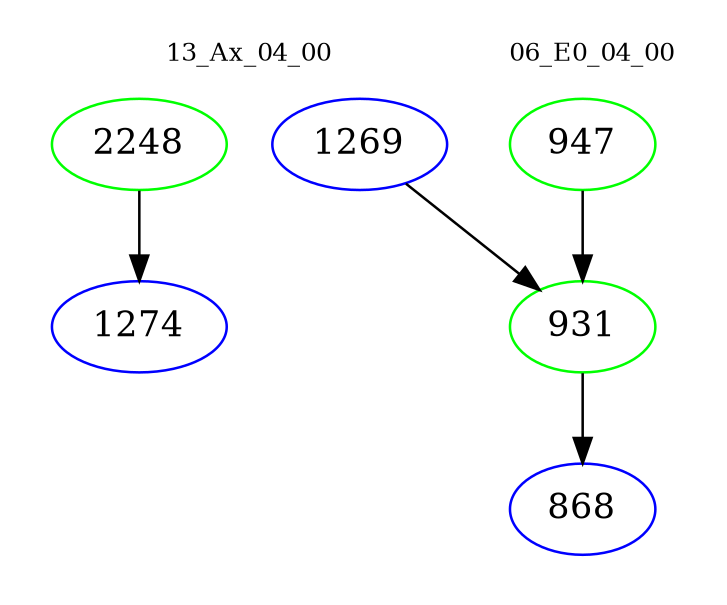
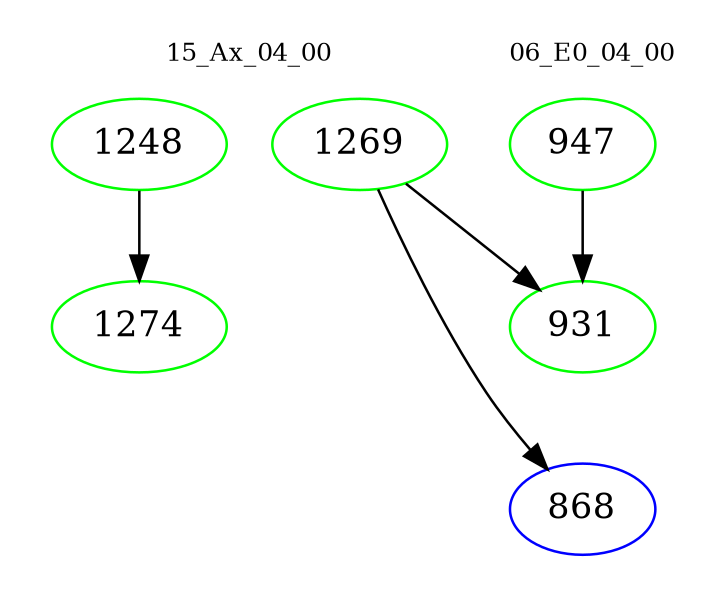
cluster "13_Ax_04_00": label "13_Ax_04_00" -> "15_Ax_04_00"
node "2248": label "2248" -> "1248"
node "1269": color blue -> green
node "1274": color blue -> green
edge "931" -> "868": now "1269" -> "868"
